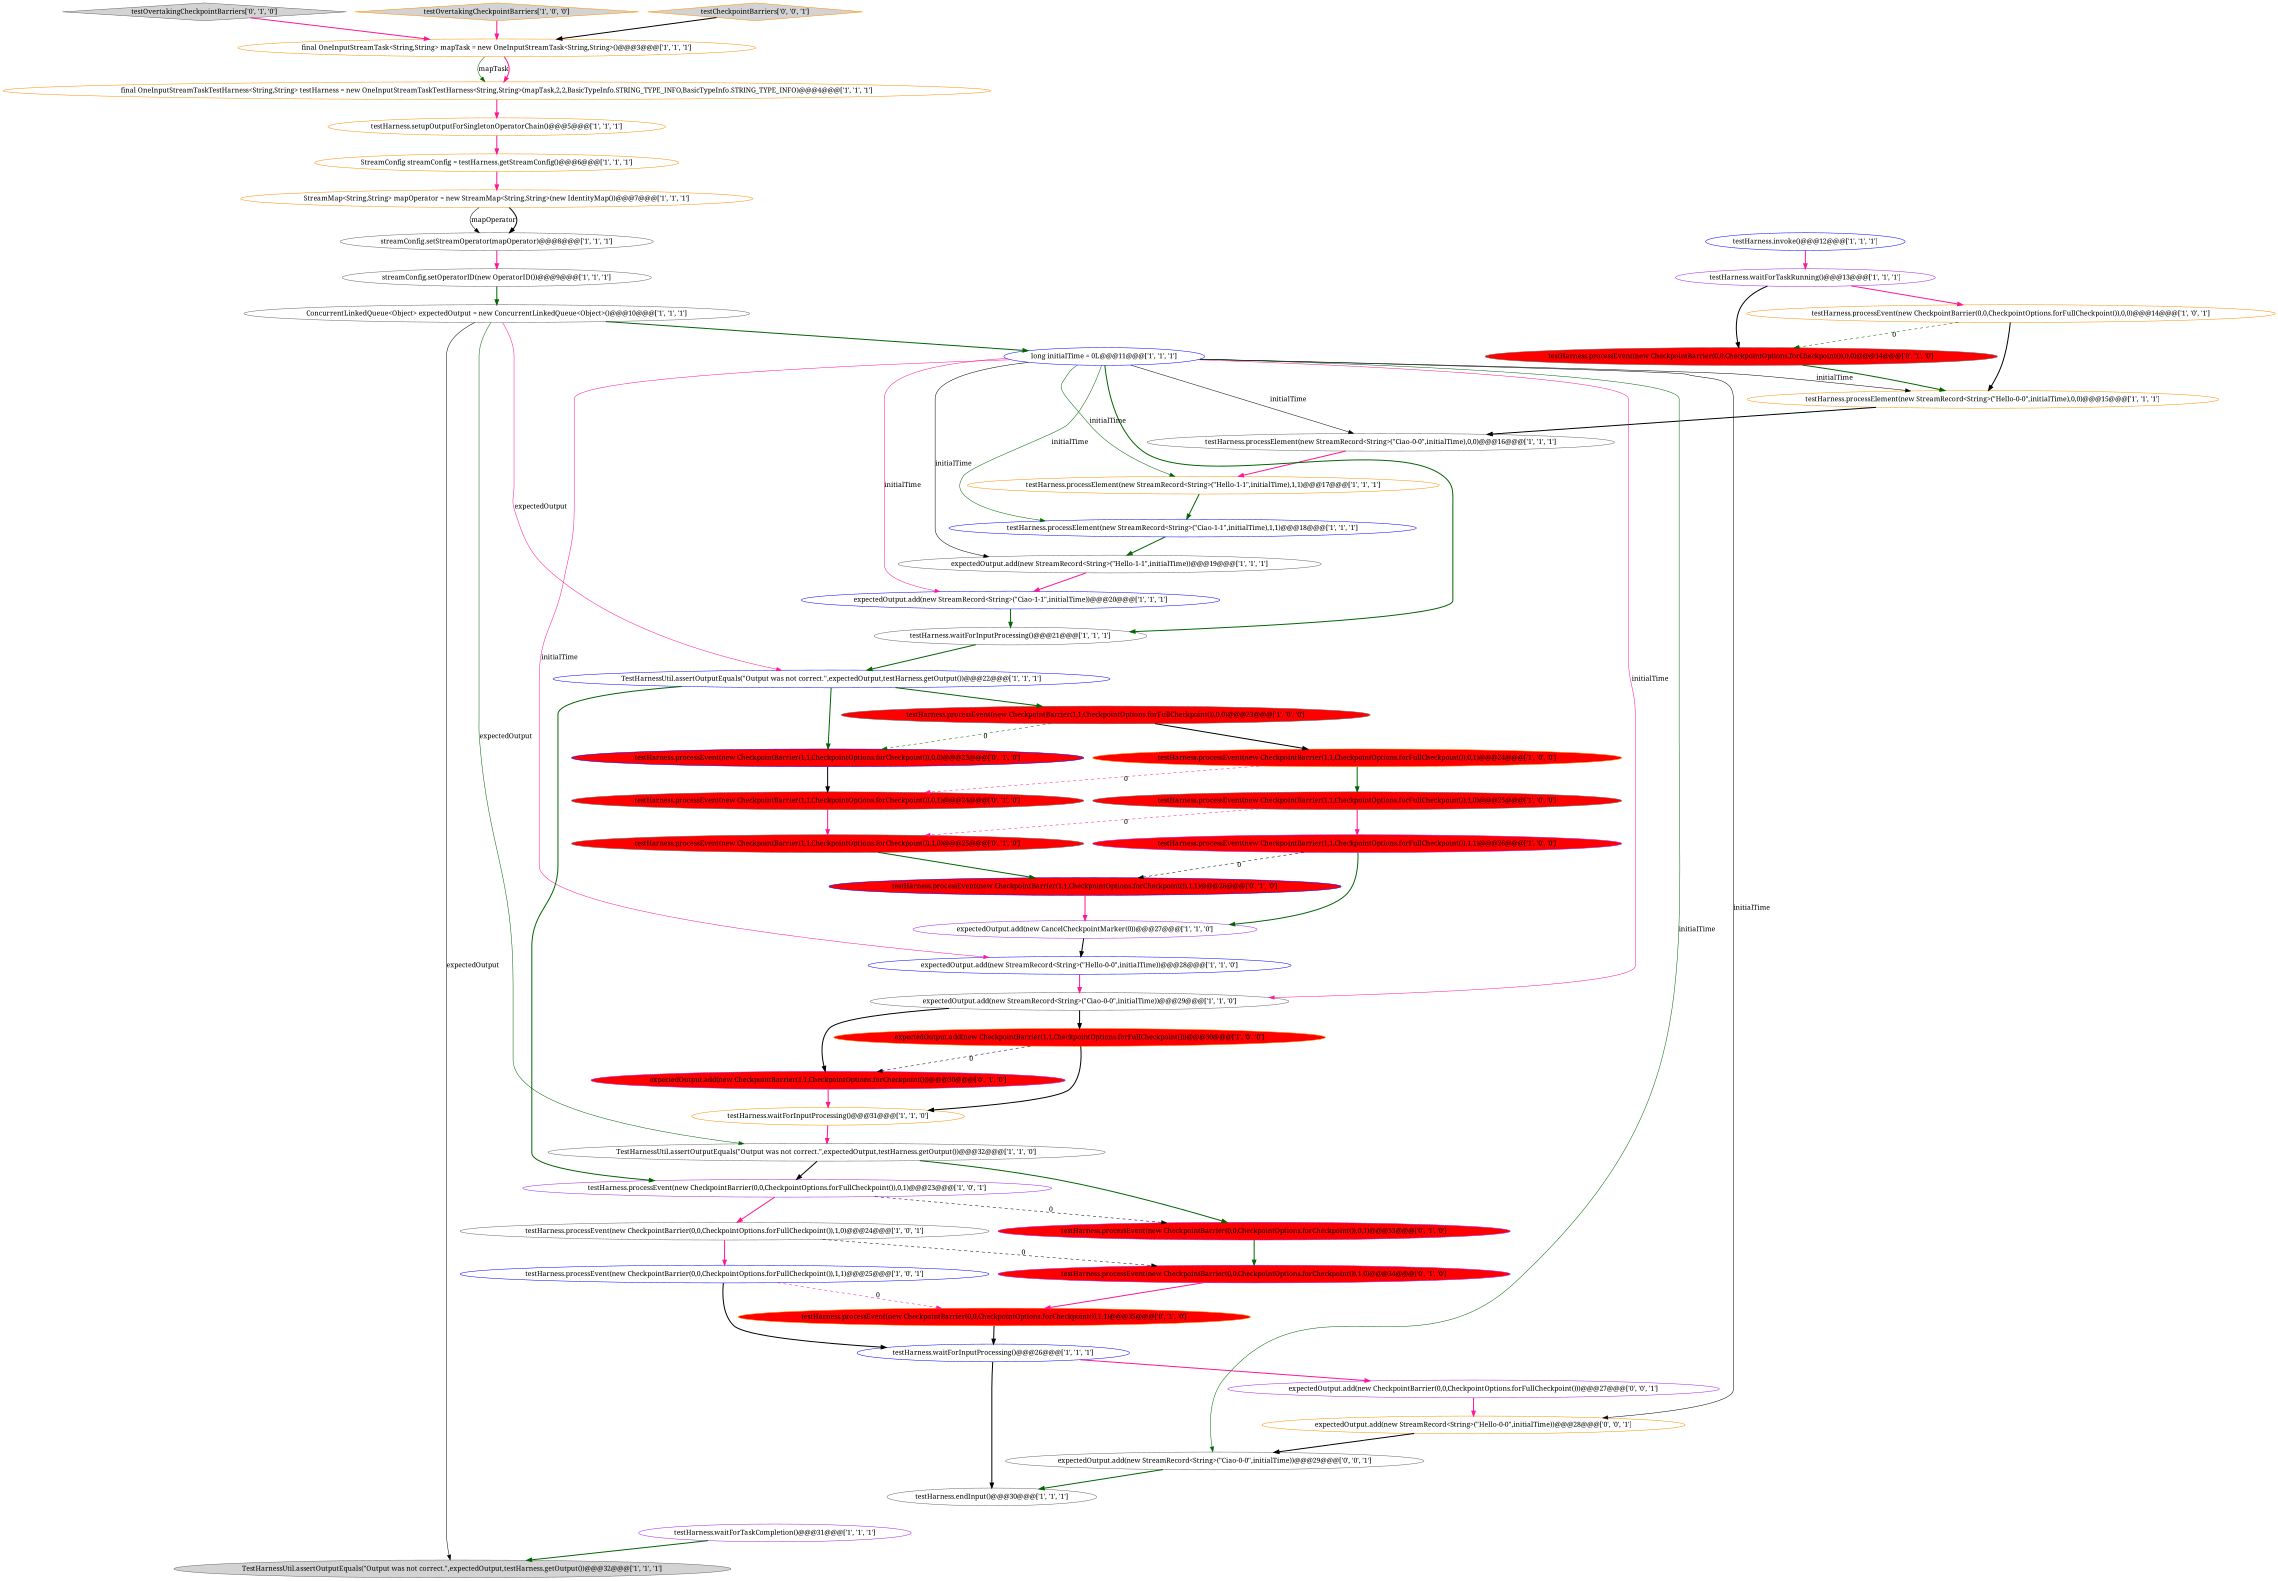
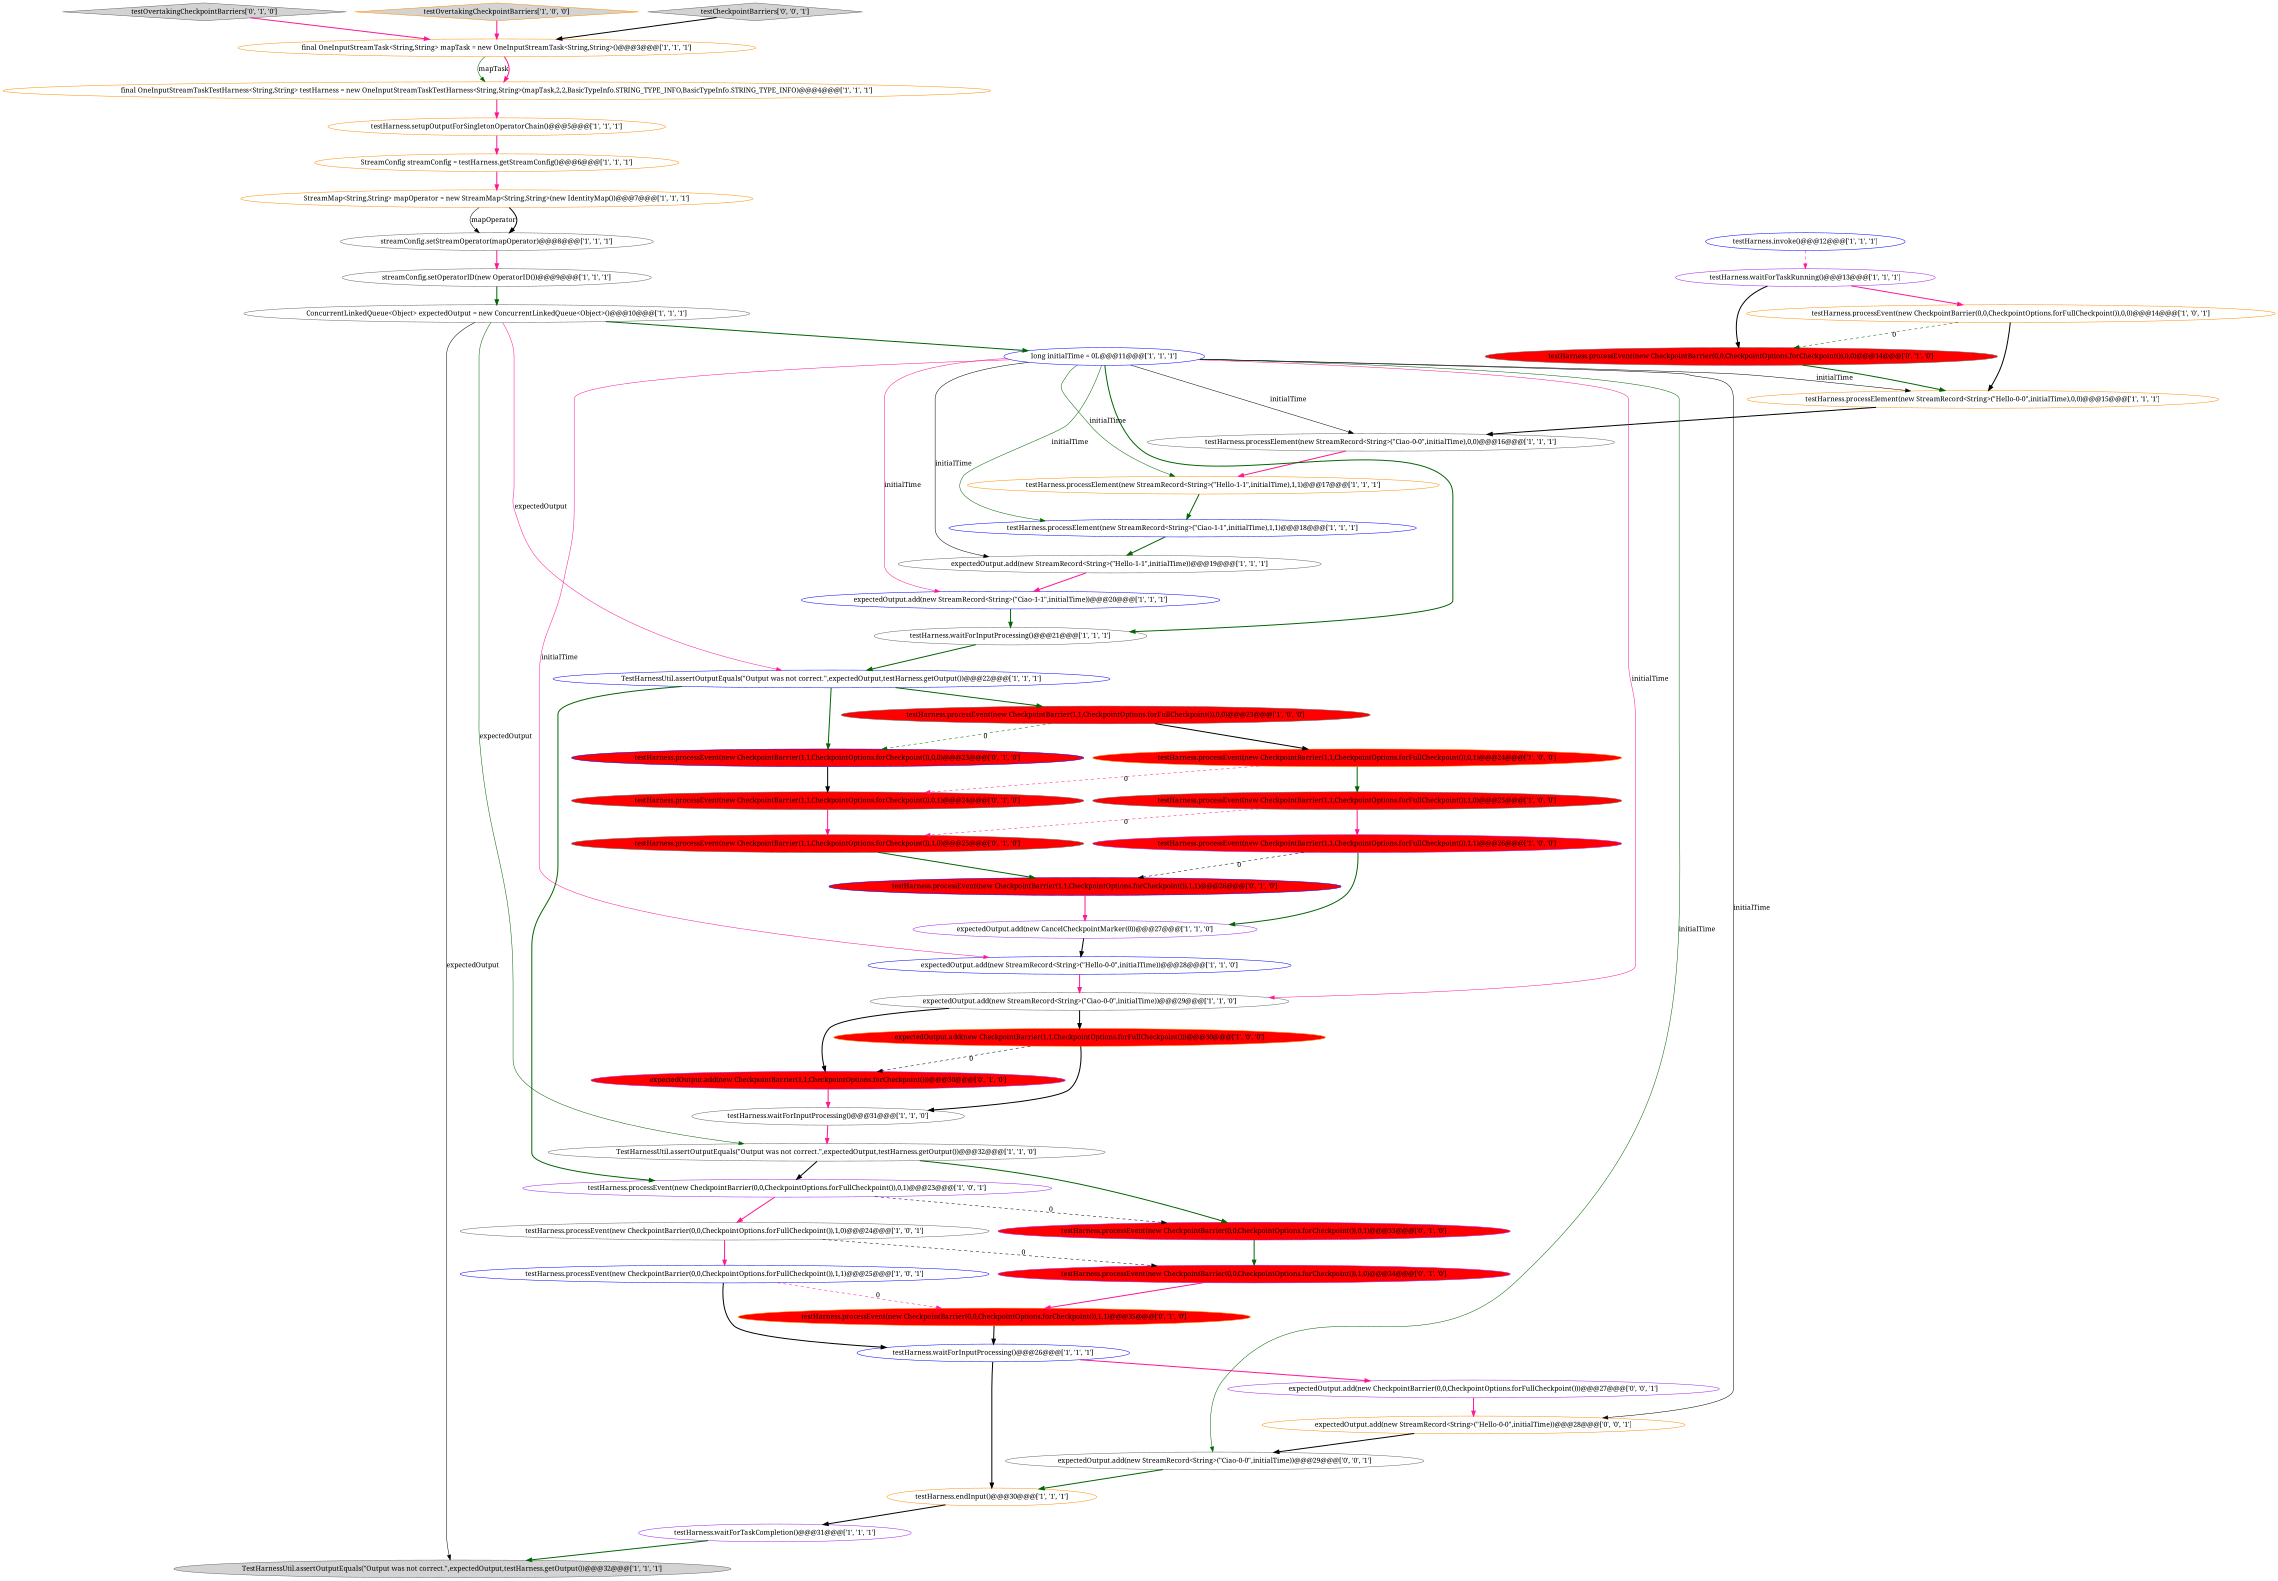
node "testCheckpointBarriers['0', '0', '1']": color darkorange -> gray40
edge "testHarness.invoke()@@@12@@@['1', '1', '1']" -> "testHarness.waitForTaskRunning()@@@13@@@['1', '1', '1']": style bold -> dashed
node "testHarness.waitForInputProcessing()@@@31@@@['1', '1', '0']": color darkorange -> gray40
node "testHarness.endInput()@@@30@@@['1', '1', '1']": color gray40 -> darkorange
edge "testHarness.endInput()@@@30@@@['1', '1', '1']" -> "testHarness.waitForTaskCompletion()@@@31@@@['1', '1', '1']": added
